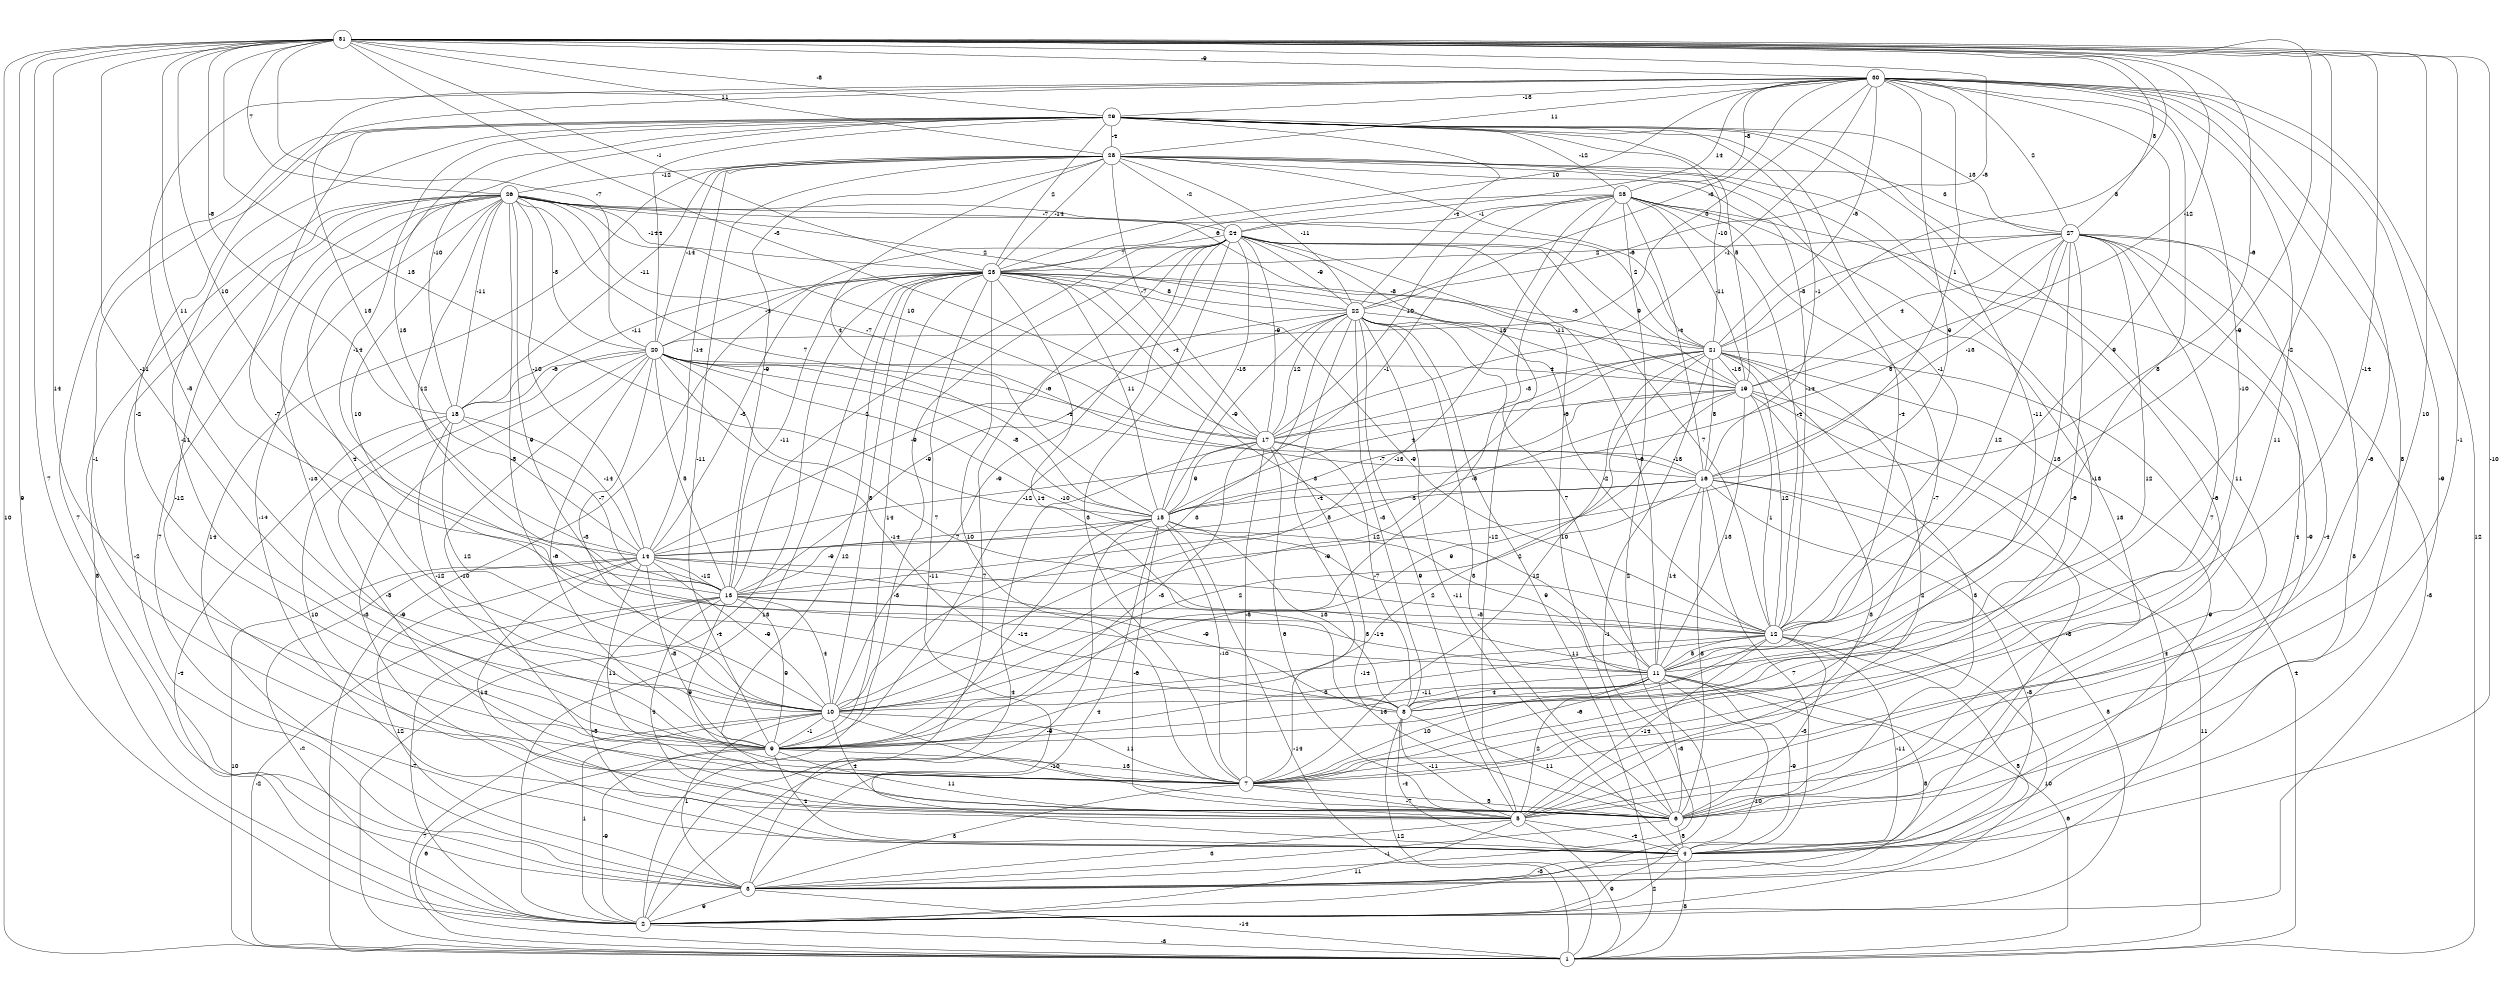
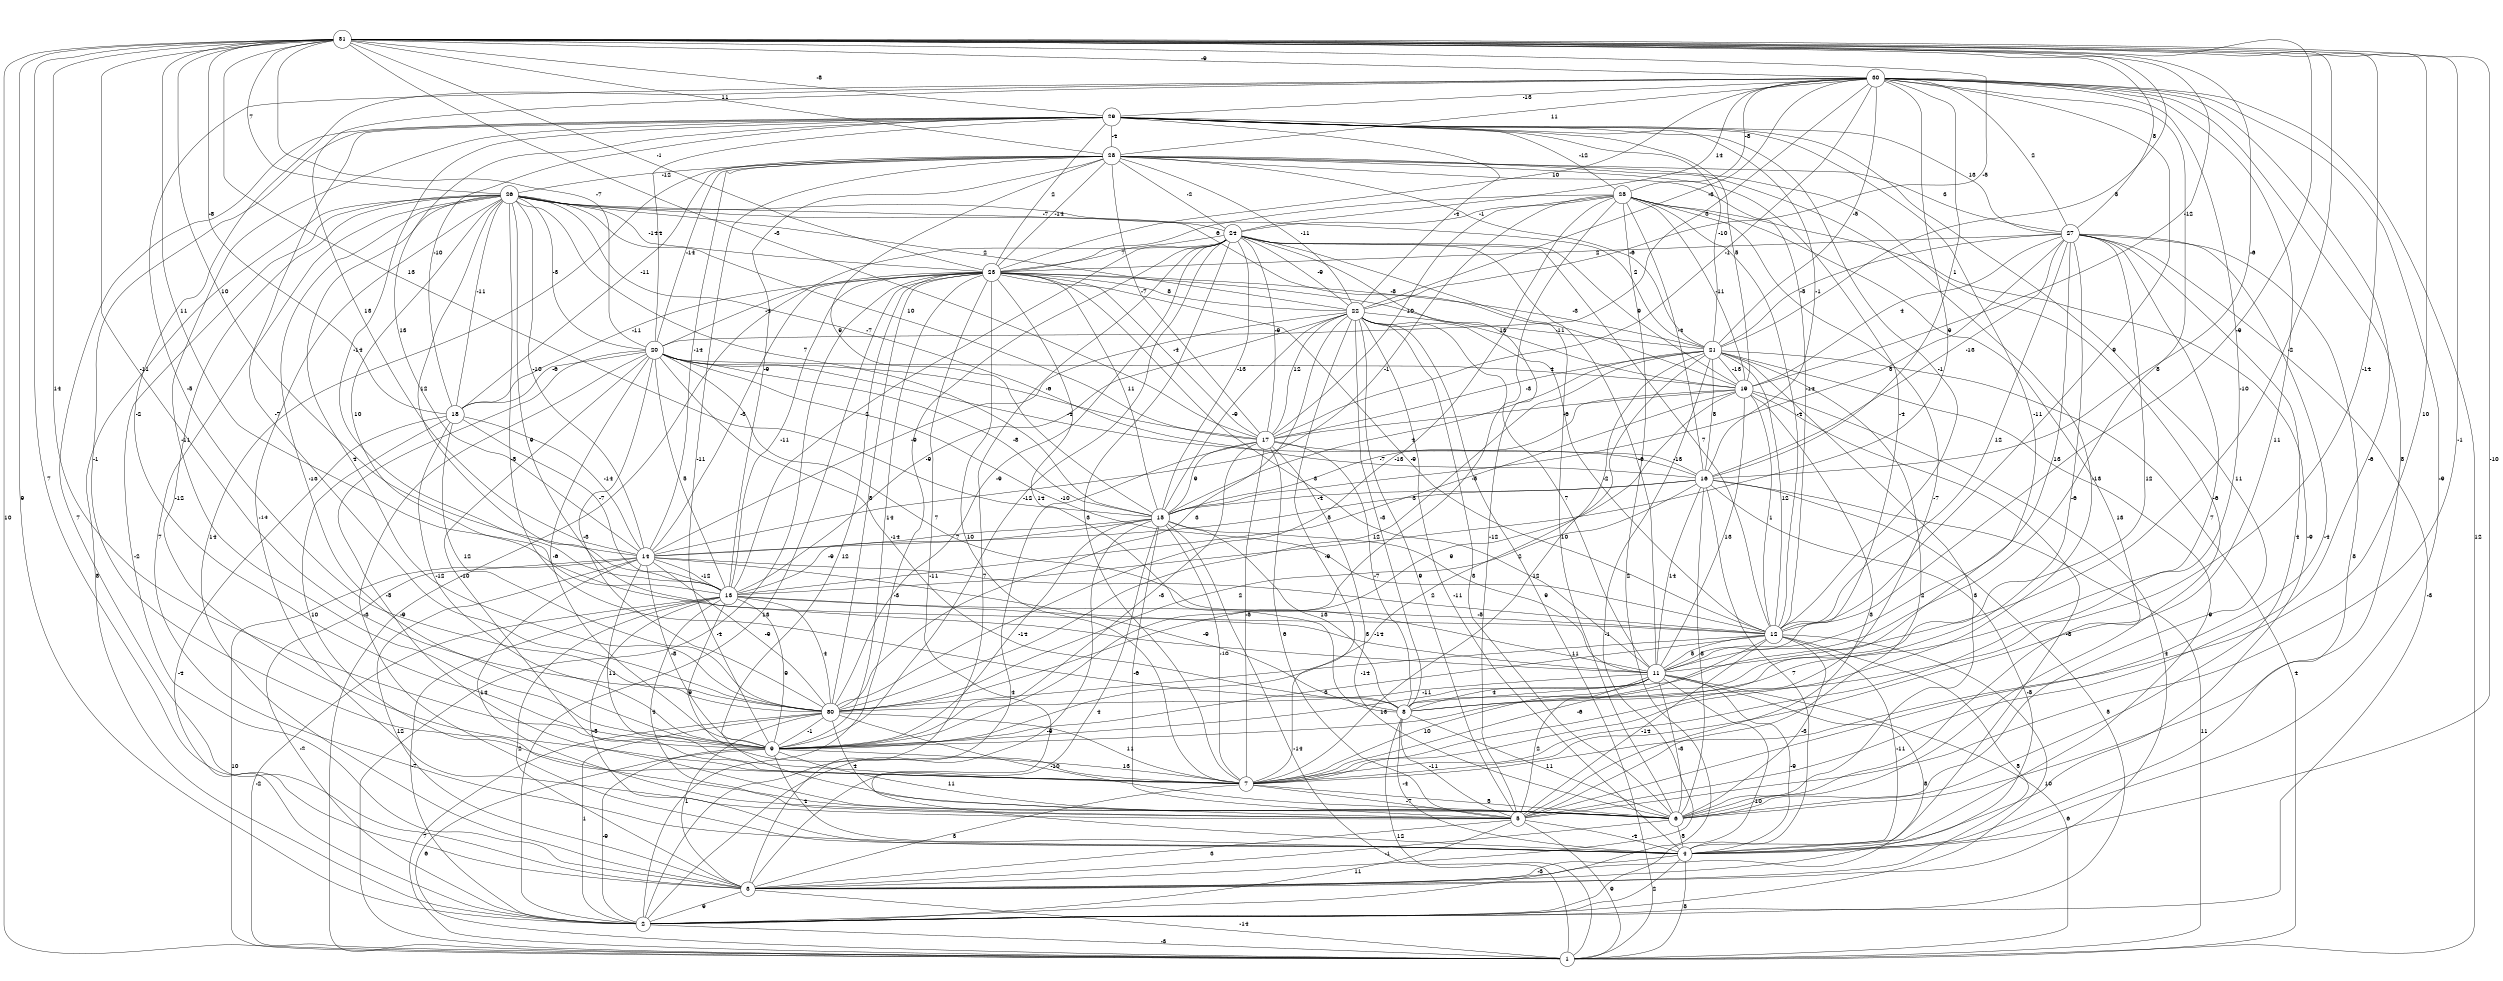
edge "28" -- "15": label "4" -> "9"
node "10": label "10" -> "80"
edge "13" -- "3": added, label "2"
